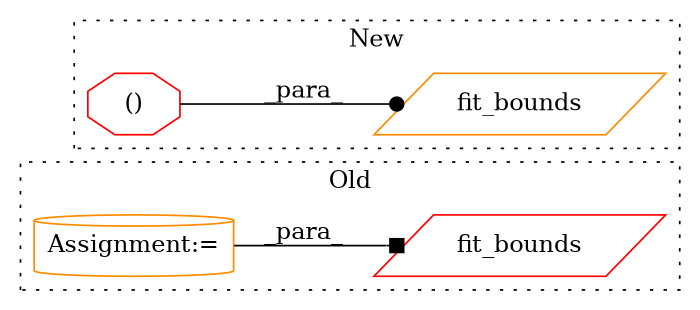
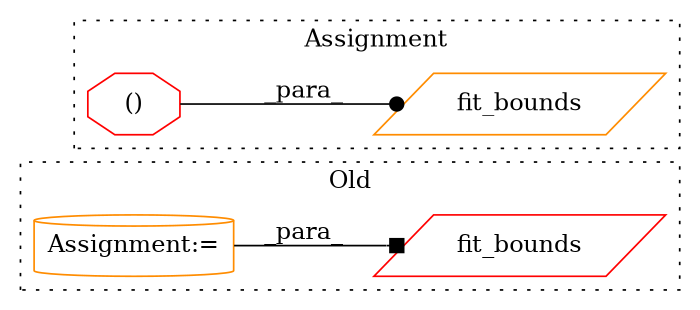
cluster "New": label "New" -> "Assignment"
